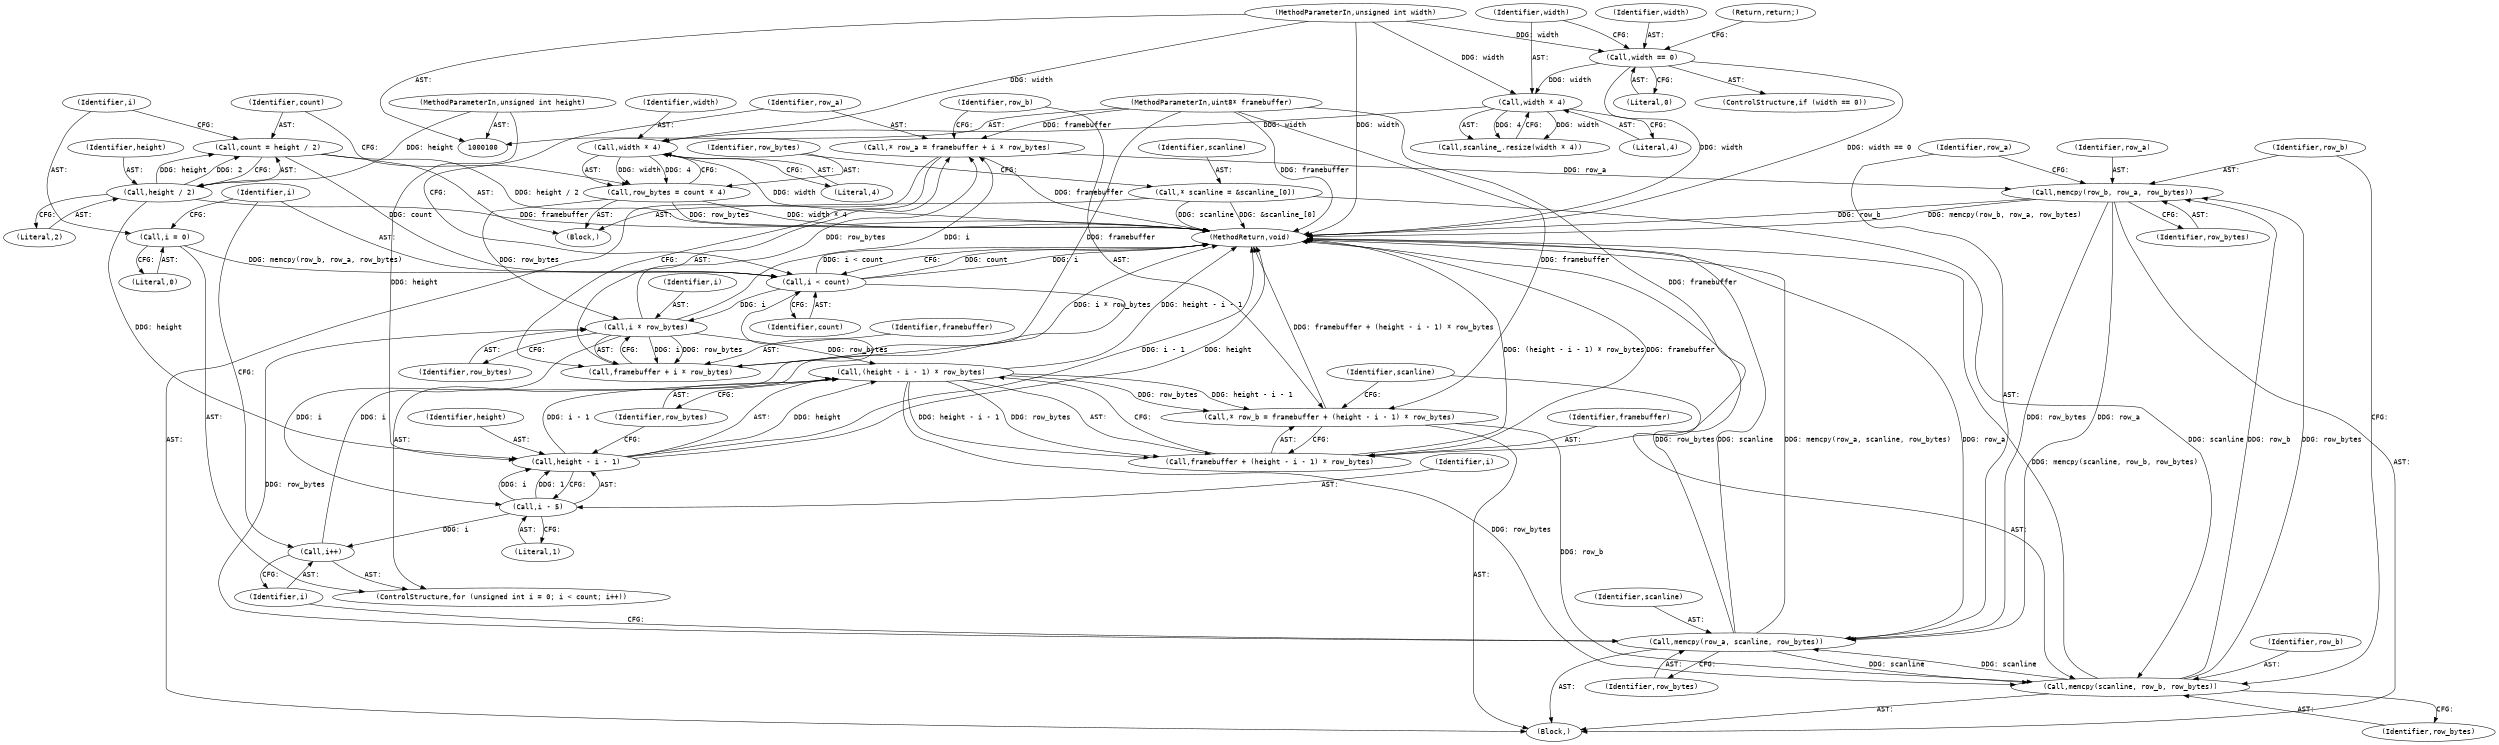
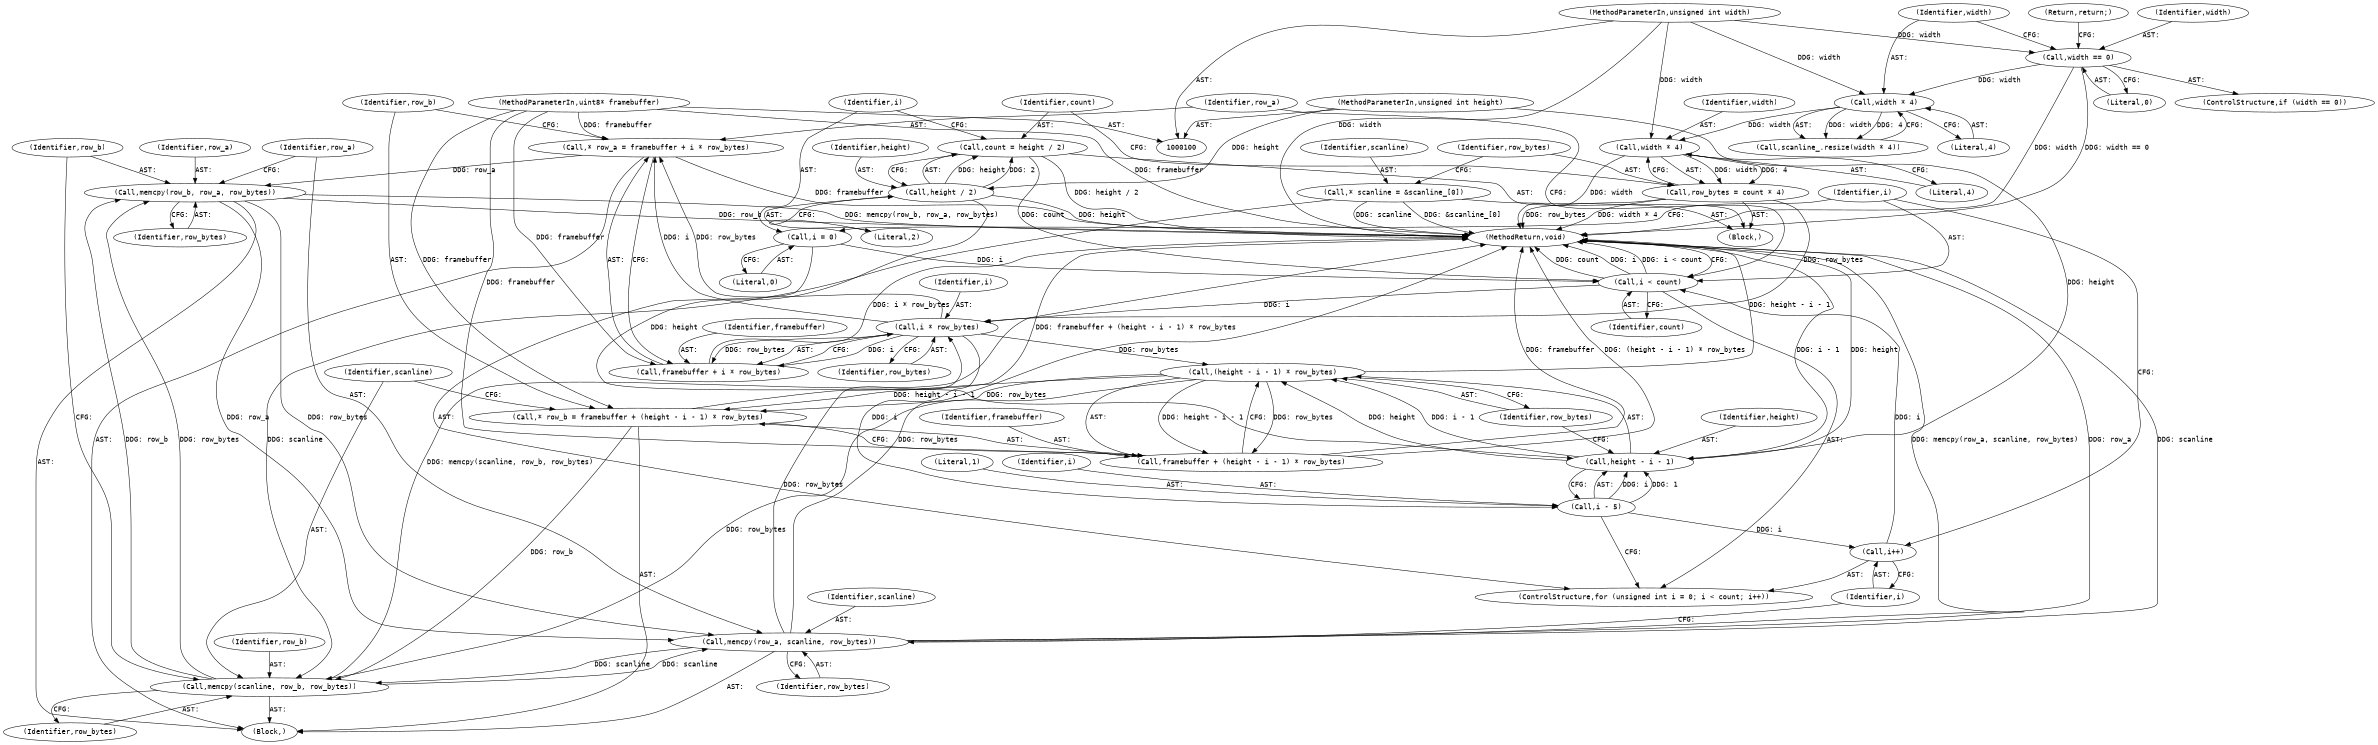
edge "(Call,height / 2)" -> "(MethodReturn,void)": label "DDG: framebuffer" -> "DDG: height"
edge "(Call,i = 0)" -> "(Call,i < count)": label "DDG: memcpy(row_b, row_a, row_bytes)" -> "DDG: i"
edge "(Call,i - 5)" -> "(Literal,1)": now "(Call,i - 5)" -> "(ControlStructure,for (unsigned int i = 0; i < count; i++))"
